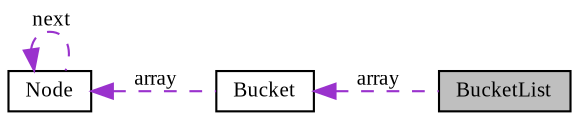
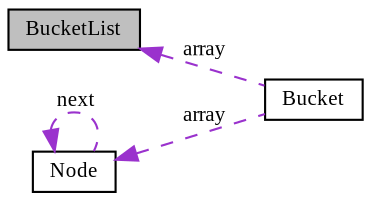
edge "BucketList" -> "Bucket": reversed
